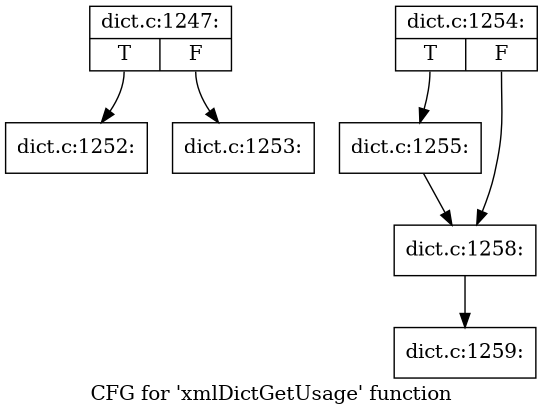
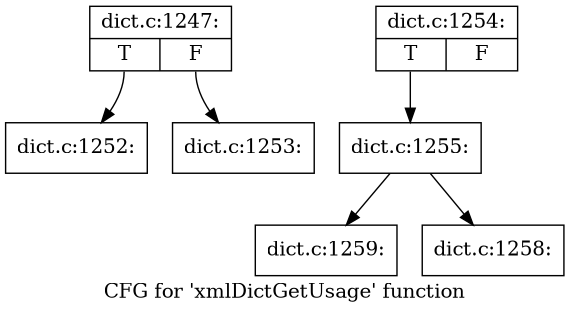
edge "dict.c:1254:" -> "dict.c:1258:": removed
edge "dict.c:1258:" -> "dict.c:1259:": now "dict.c:1255:" -> "dict.c:1259:"
